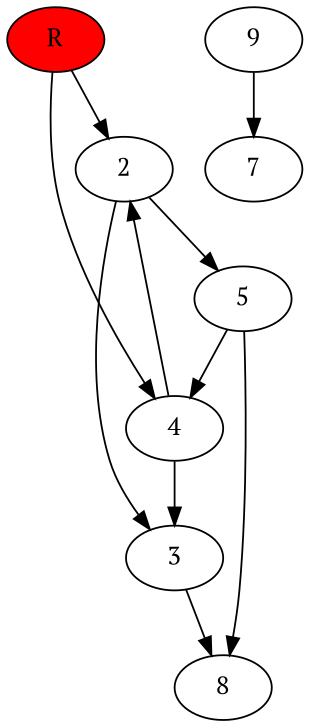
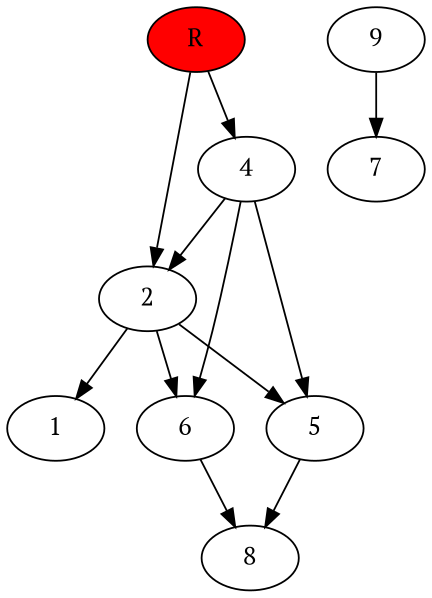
edge "5" -> "4": reversed
node "1": added
node "3": label "3" -> "6"
